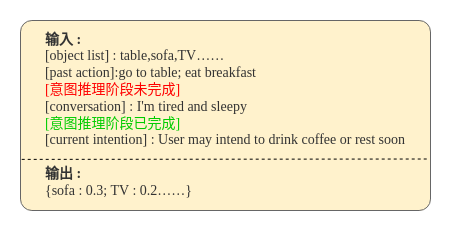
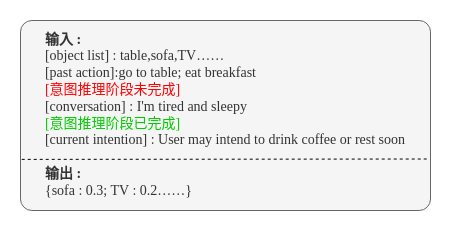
node "输入 : [object list] : table,sofa,TV…… [past action]:go to table; eat breakfast [意图推理阶段未完成] [conversation] : I'm tired and sleepy [意图推理阶段已完成] [current intention] : User may intend to drink coffee or rest soon 输出 : {sofa : 0.3; TV : 0.2……}": fillcolor #fff2cc -> #f5f5f5
